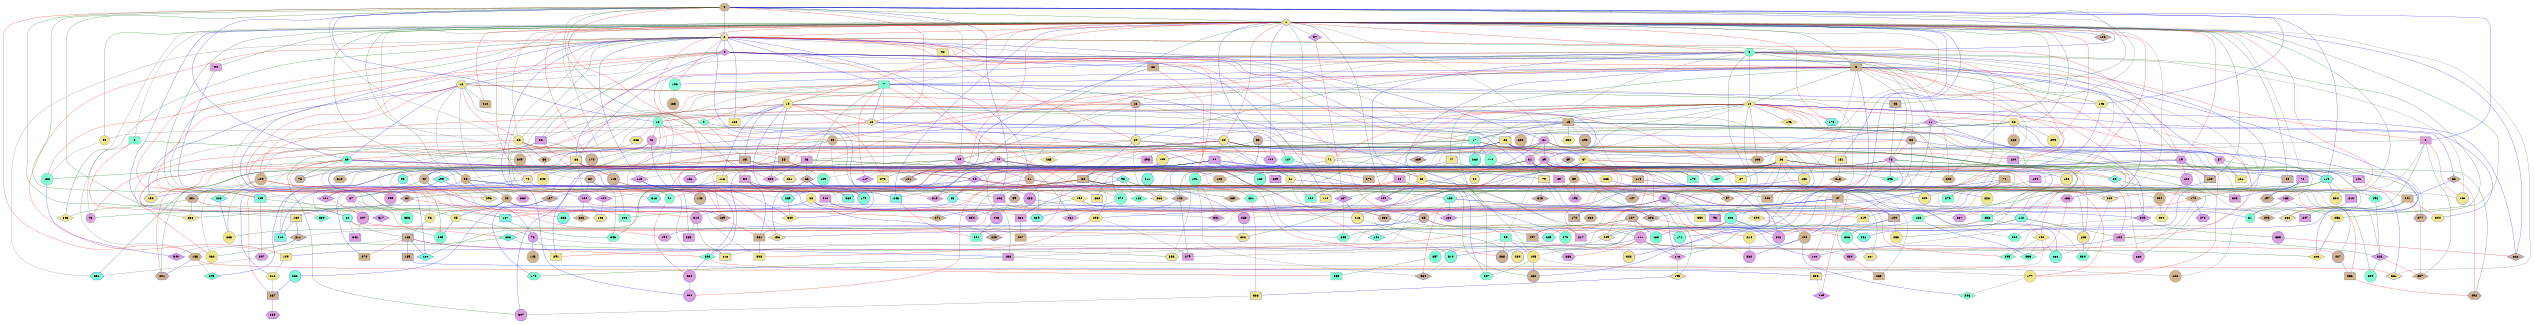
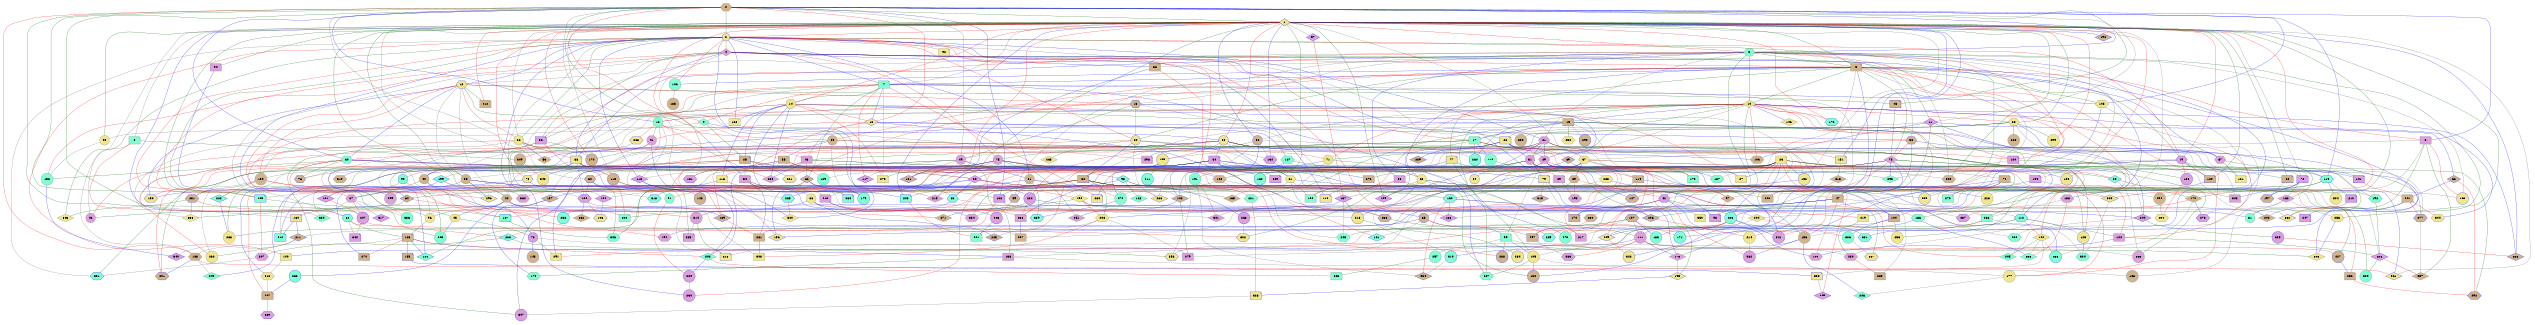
node "75": shape diamond -> circle
